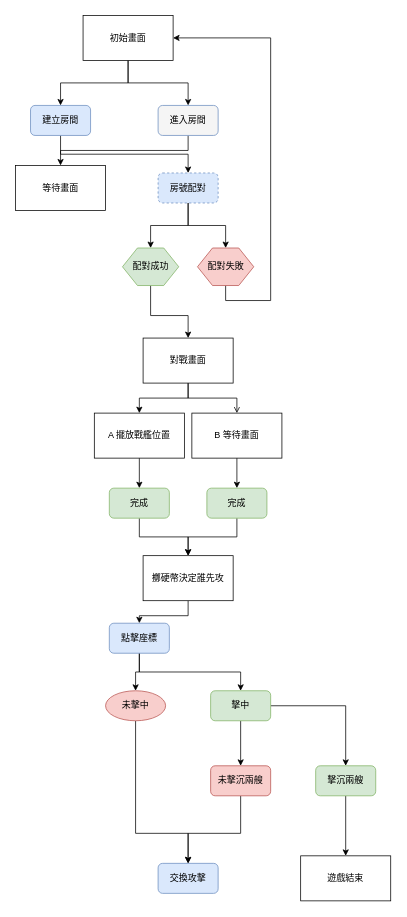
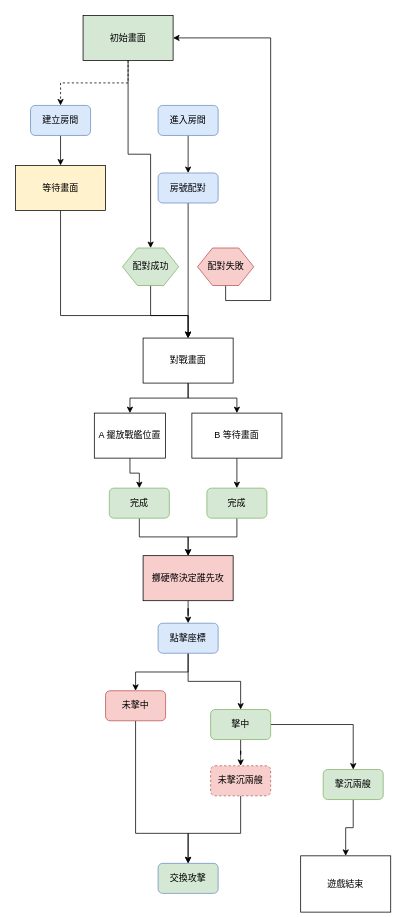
node "初始畫面": fillcolor #ffffff -> #d5e8d4
edge "初始畫面" -> "建立房間": style solid -> dashed
edge "初始畫面" -> "進入房間": now "初始畫面" -> "配對成功"
node "進入房間": fillcolor #f5f5f5 -> #dae8fc
edge "進入房間" -> "等待畫面": now "進入房間" -> "房號配對"
edge "建立房間" -> "房號配對": now "建立房間" -> "等待畫面"
node "等待畫面": fillcolor #ffffff -> #fff2cc
node "房號配對": style dashed -> solid
edge "房號配對" -> "配對成功": now "房號配對" -> "對戰畫面"
edge "房號配對" -> "配對失敗": removed
edge "等待畫面" -> "對戰畫面": added
edge "對戰畫面" -> "B 等待畫面": arrowhead open -> classic
node "A 擺放戰艦位置": size 90x45 -> 71x45
node "擲硬幣決定誰先攻": fillcolor #ffffff -> #f8cecc
node "點擊座標": moved (139, 638) -> (188, 638)
node "未擊中": shape ellipse -> rounded rectangle
node "擊中": moved (240, 705) -> (240, 724)
node "未擊沉兩艘": style solid -> dashed
node "擊沉兩艘": moved (345, 780) -> (353, 784)
node "交換攻擊": fillcolor #dae8fc -> #d5e8d4
node "遊戲結束": size 90x45 -> 90x56
